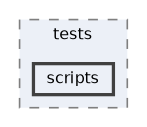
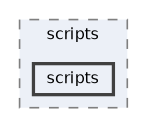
cluster "tests": label "tests" -> "scripts"
